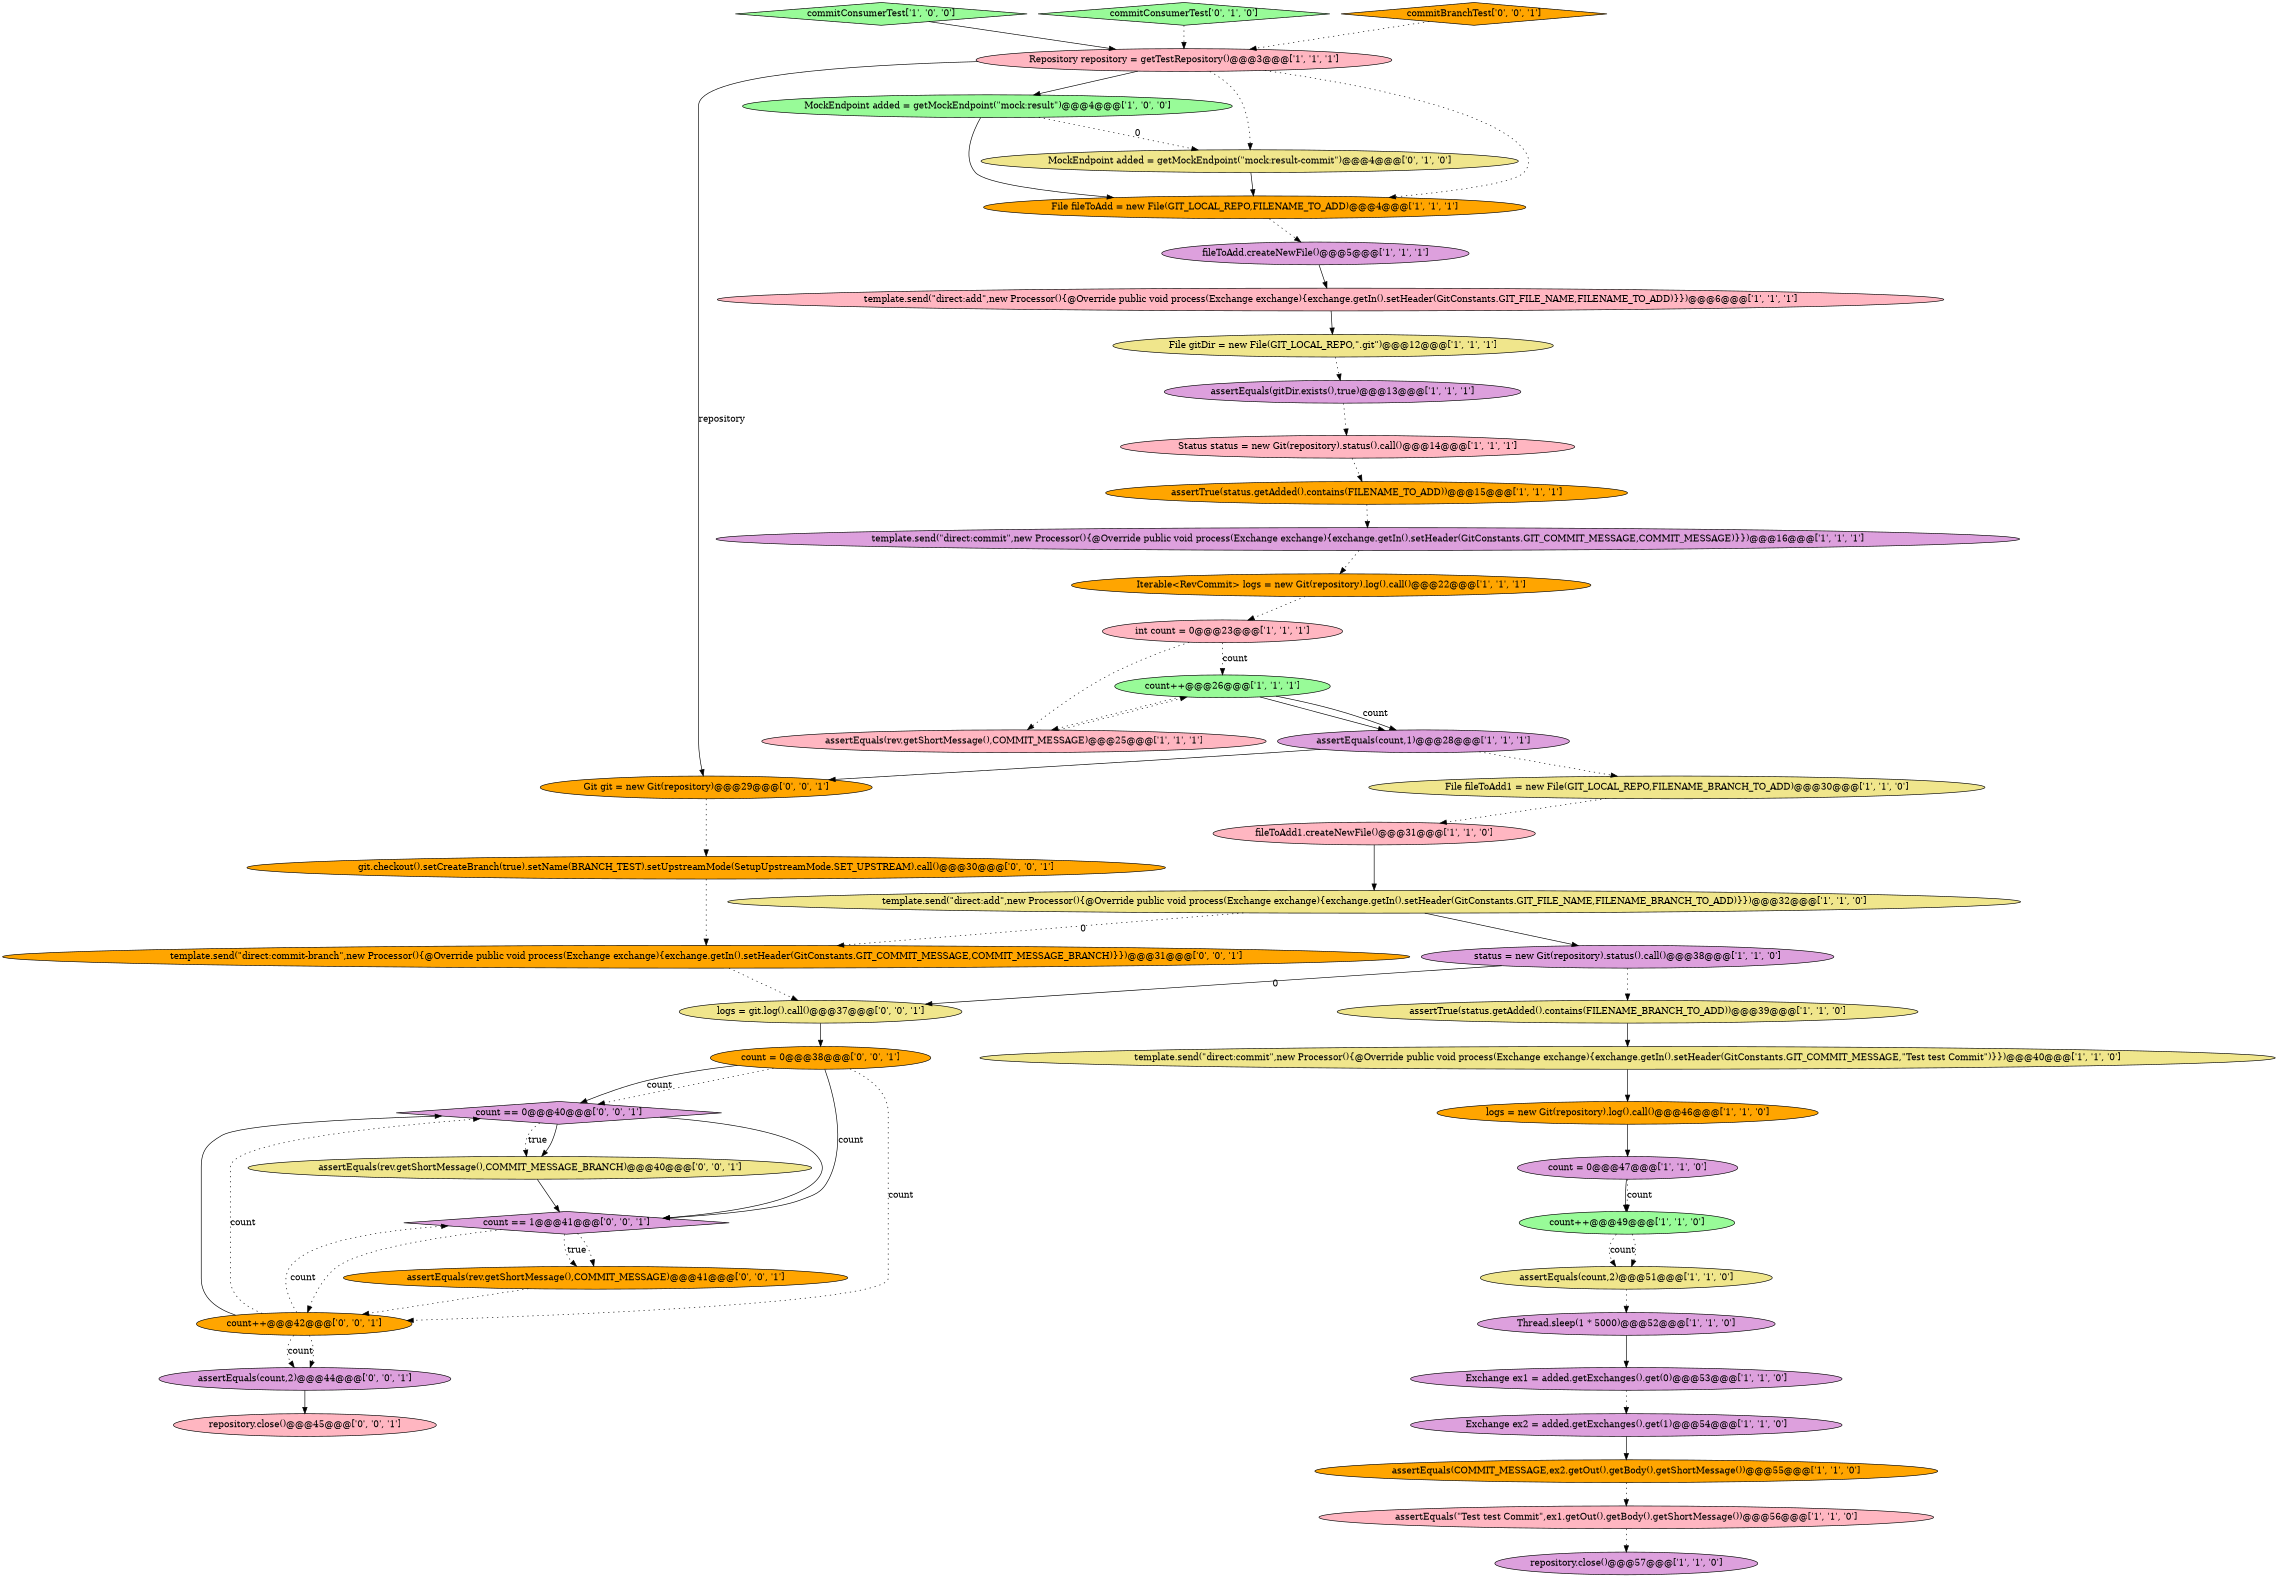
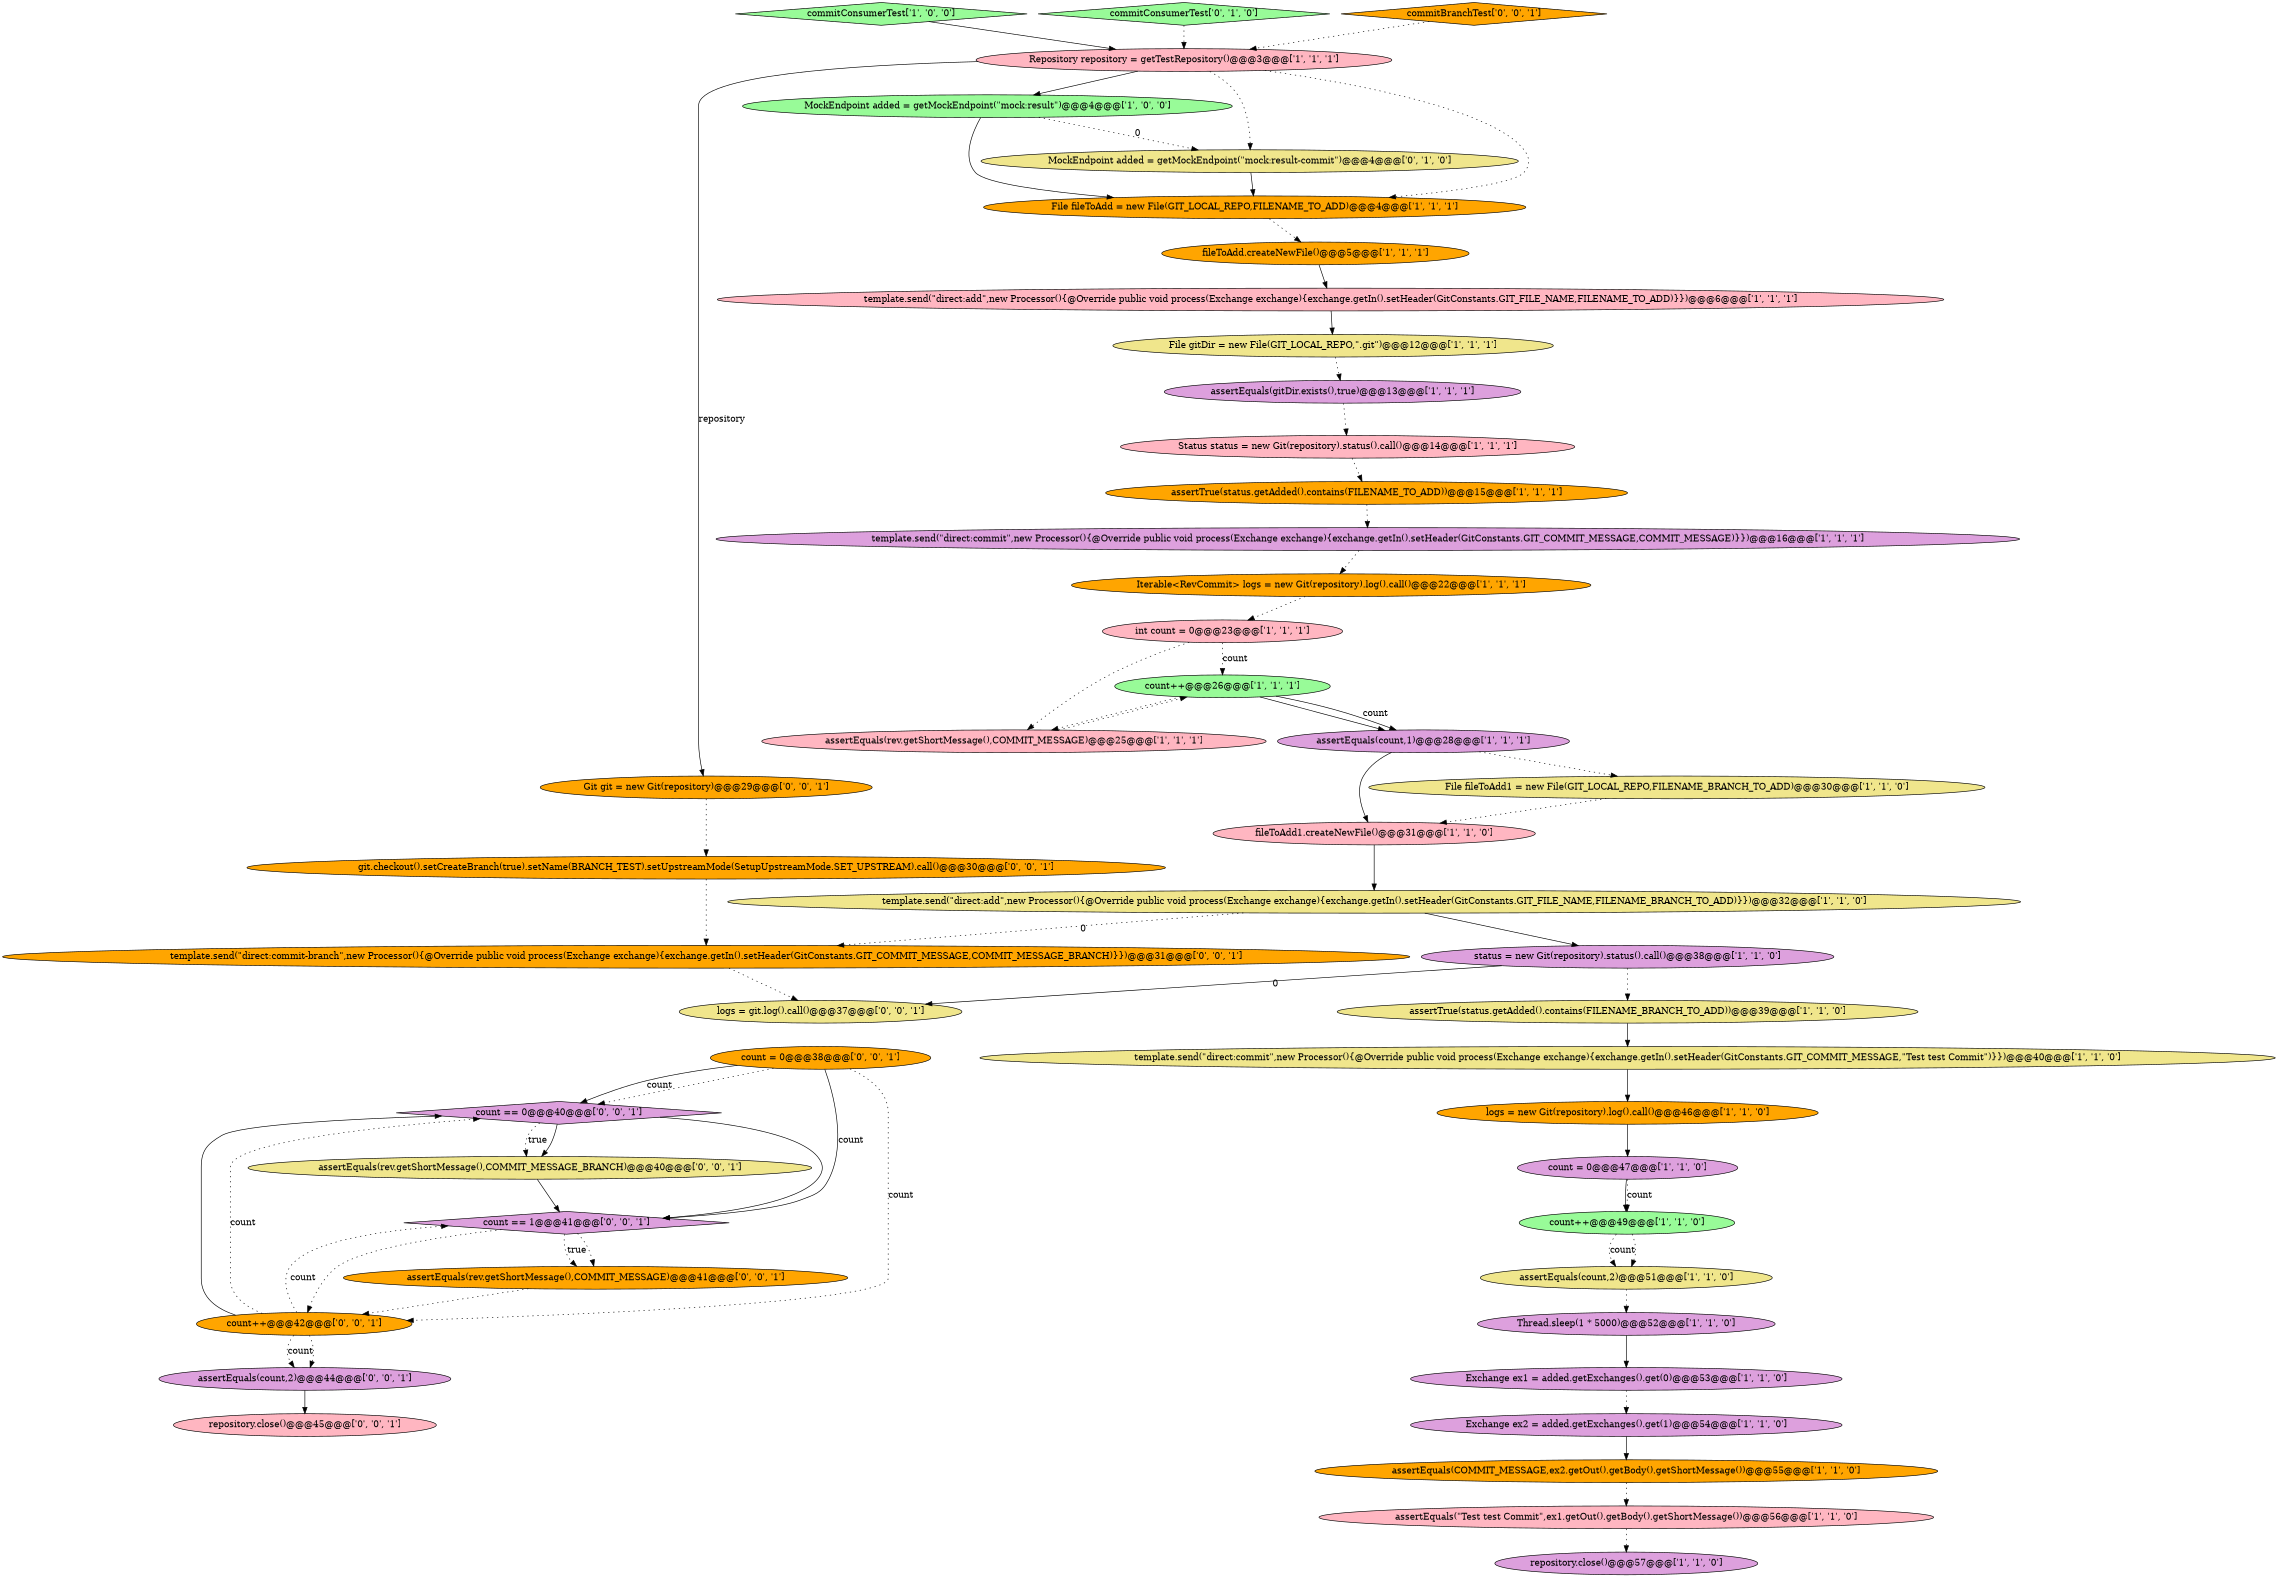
node "fileToAdd.createNewFile()@@@5@@@['1', '1', '1']": fillcolor plum -> orange
edge "assertEquals(count,1)@@@28@@@['1', '1', '1']" -> "Git git = new Git(repository)@@@29@@@['0', '0', '1']": now "assertEquals(count,1)@@@28@@@['1', '1', '1']" -> "fileToAdd1.createNewFile()@@@31@@@['1', '1', '0']"
edge "logs = git.log().call()@@@37@@@['0', '0', '1']" -> "count = 0@@@38@@@['0', '0', '1']": removed
